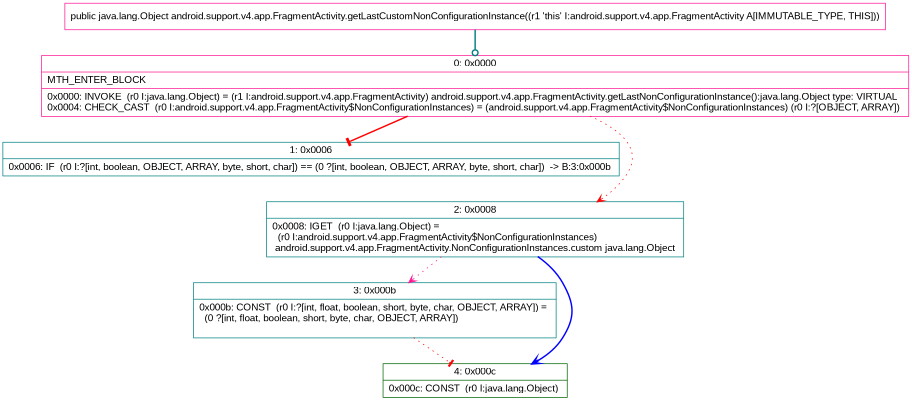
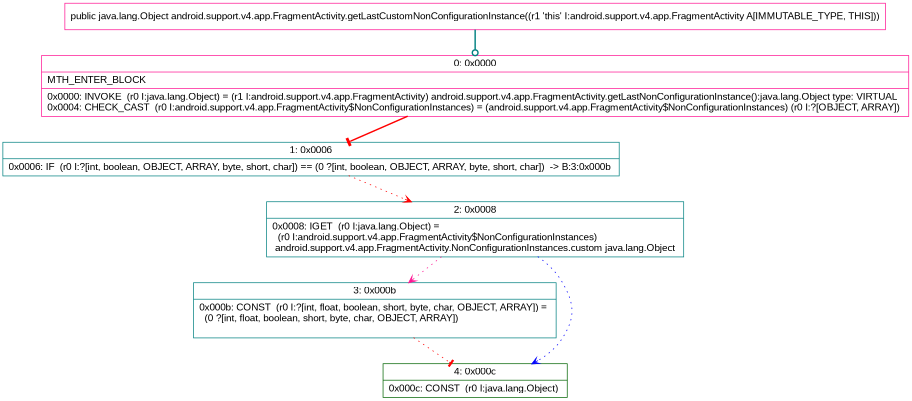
edge "0: 0x0000" -> "2: 0x0008": now "1: 0x0006" -> "2: 0x0008"
edge "2: 0x0008" -> "4: 0x000c": style bold -> dotted
